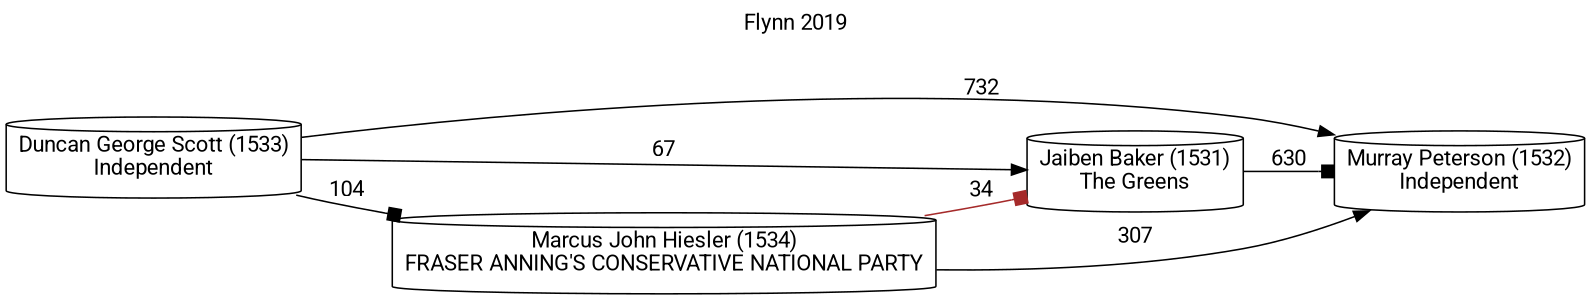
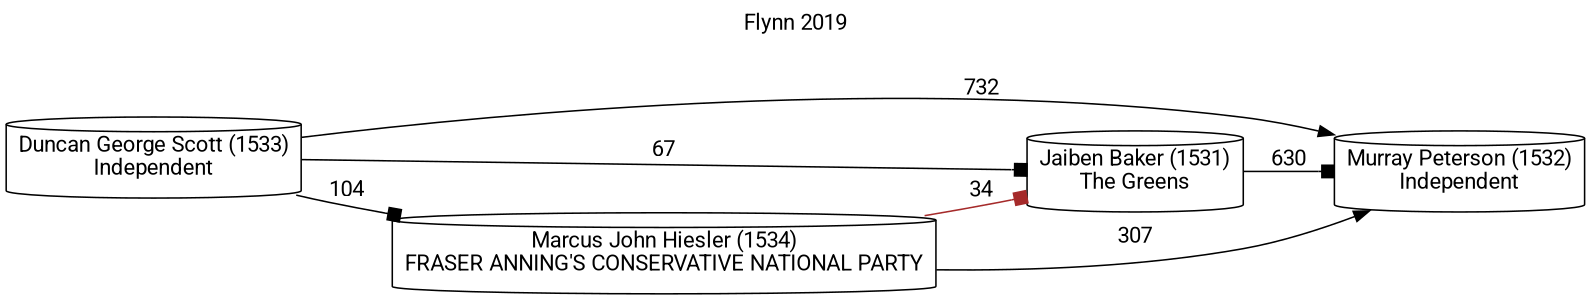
edge "Duncan George Scott (1533) Independent" -> "Jaiben Baker (1531) The Greens": arrowhead normal -> box
